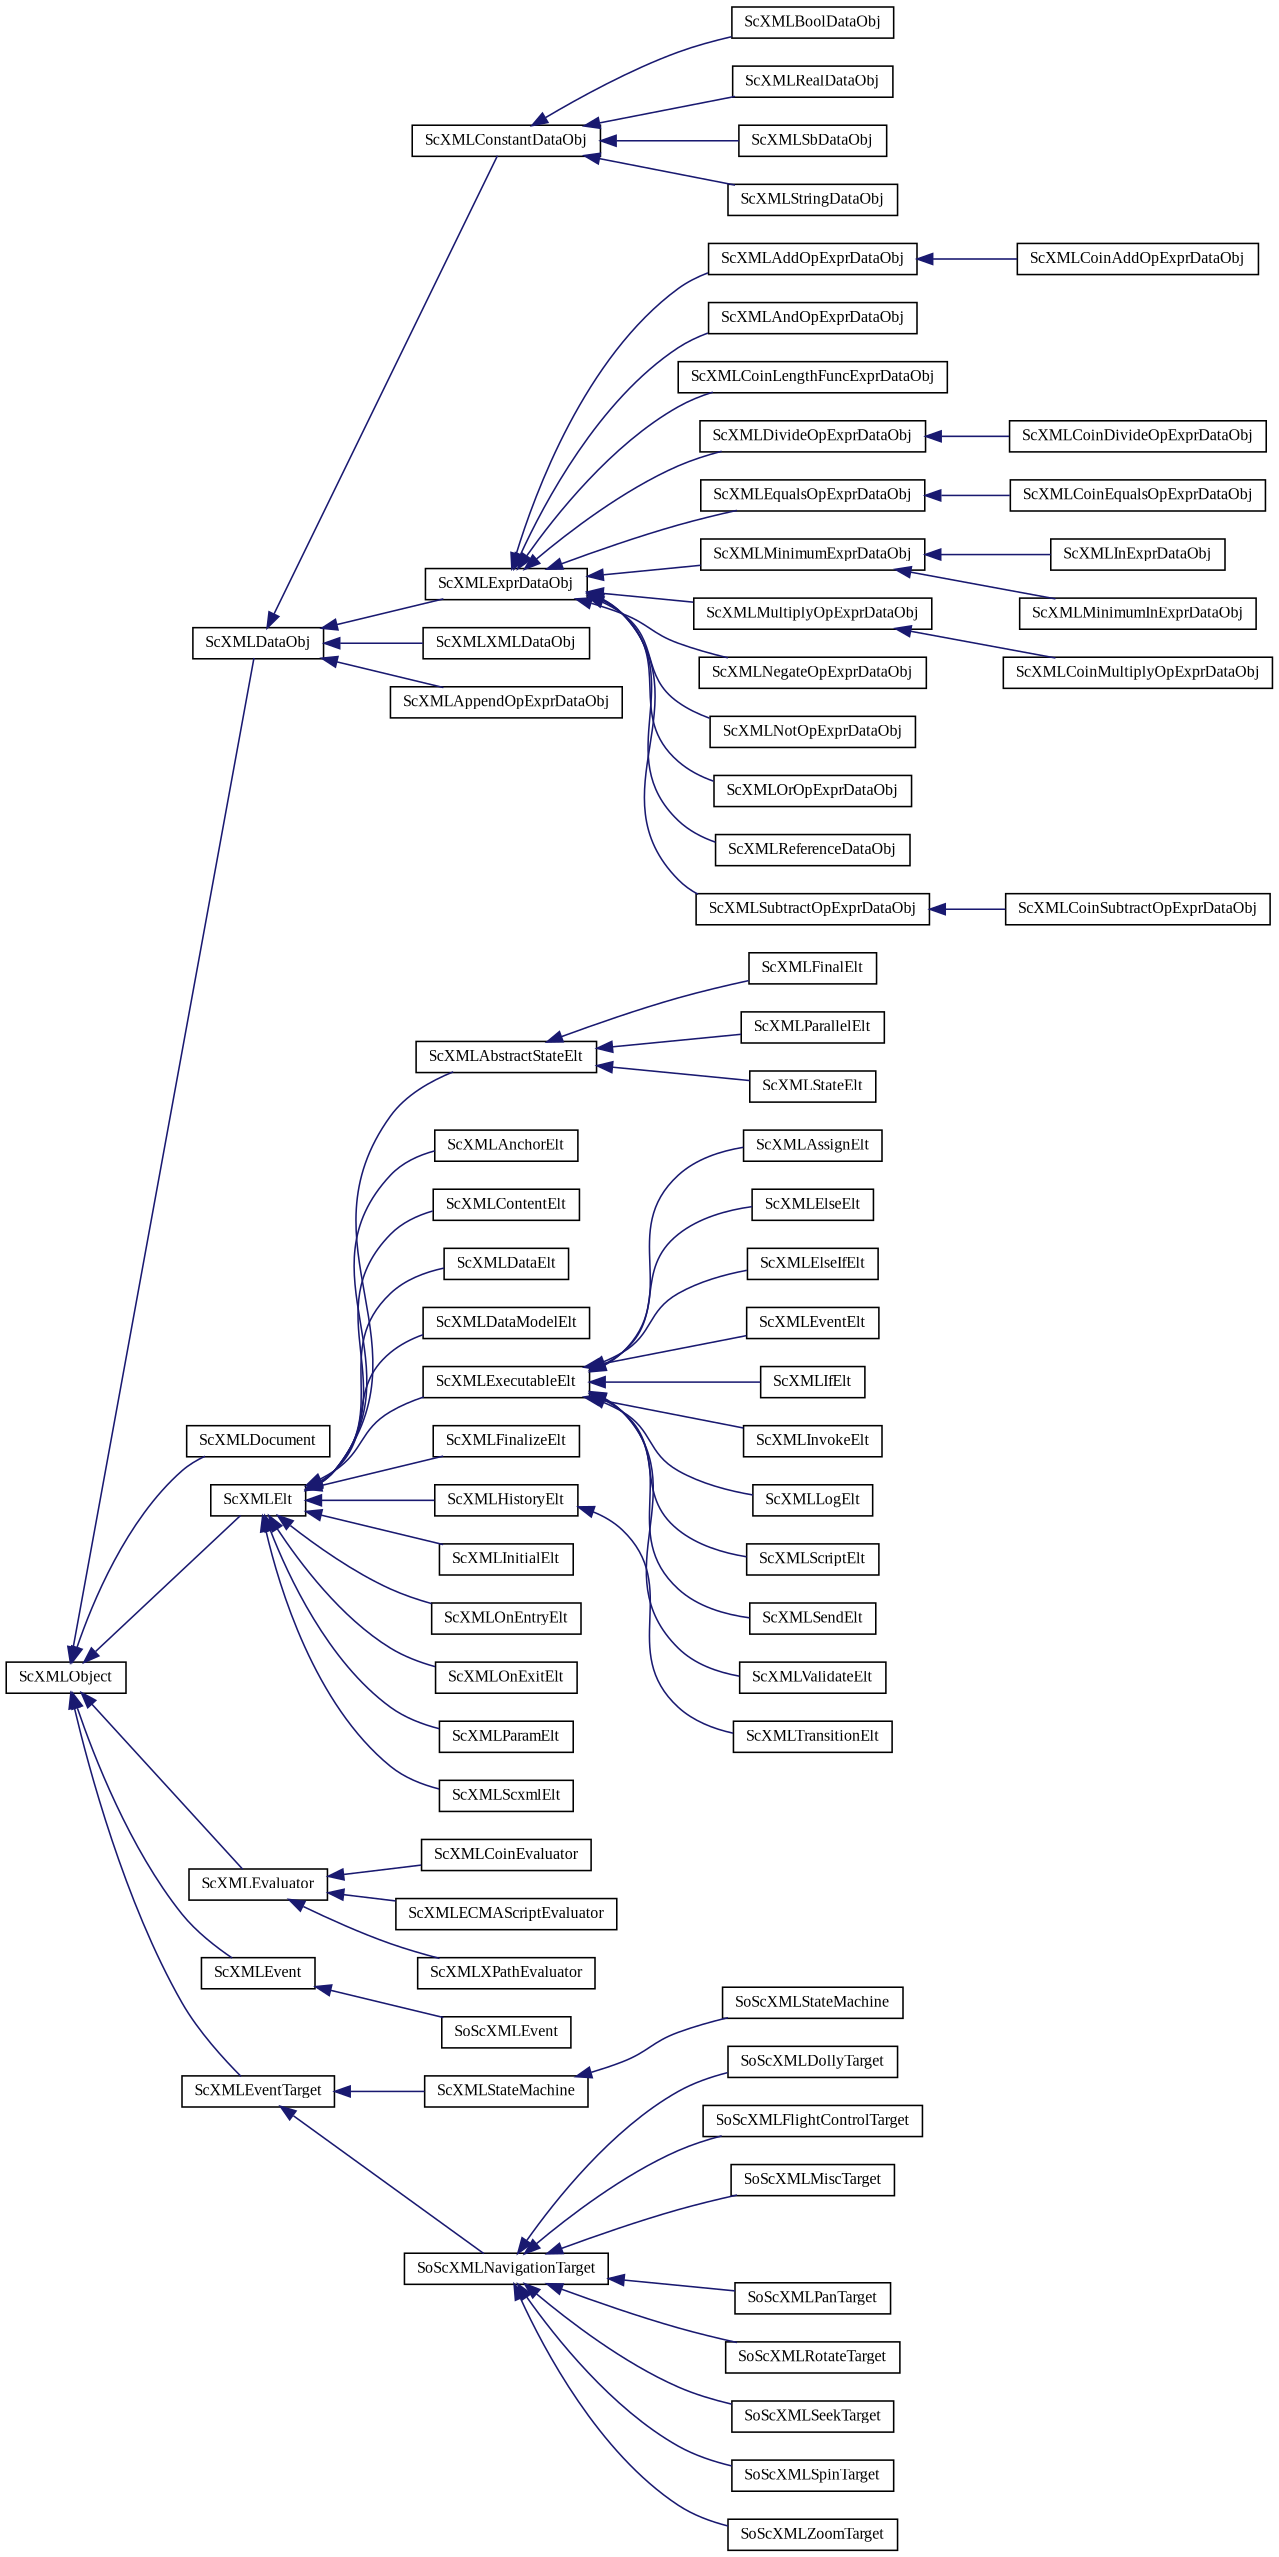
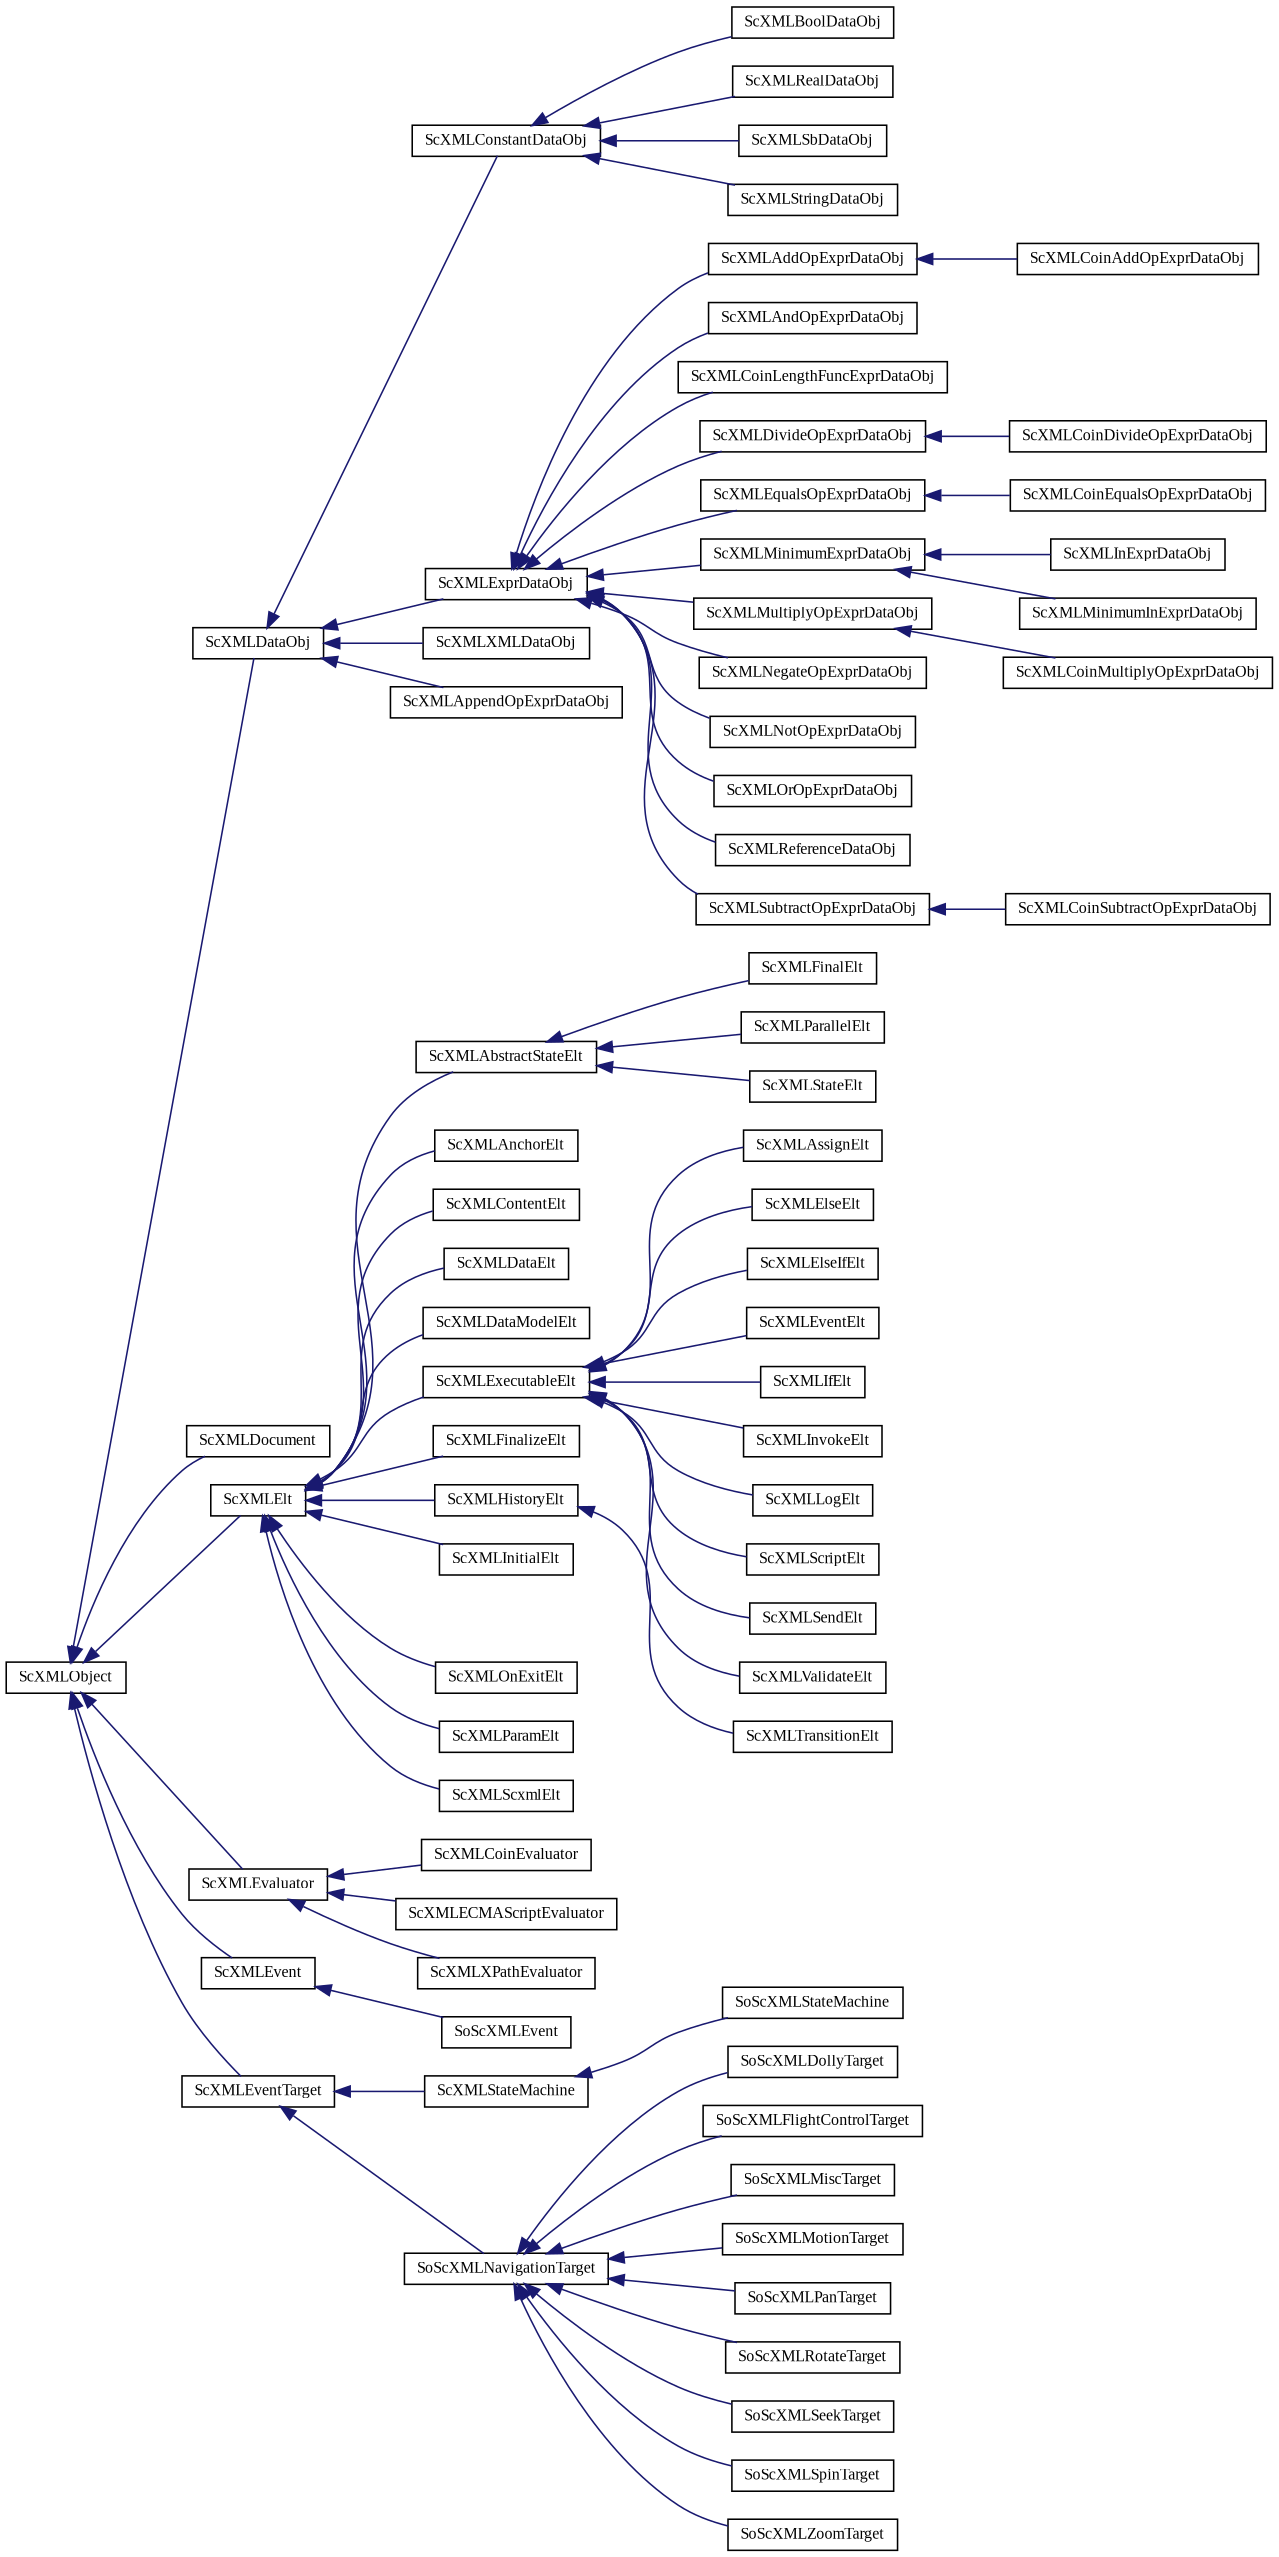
node "ScXMLOnEntryElt": removed
node "SoScXMLMotionTarget": added
